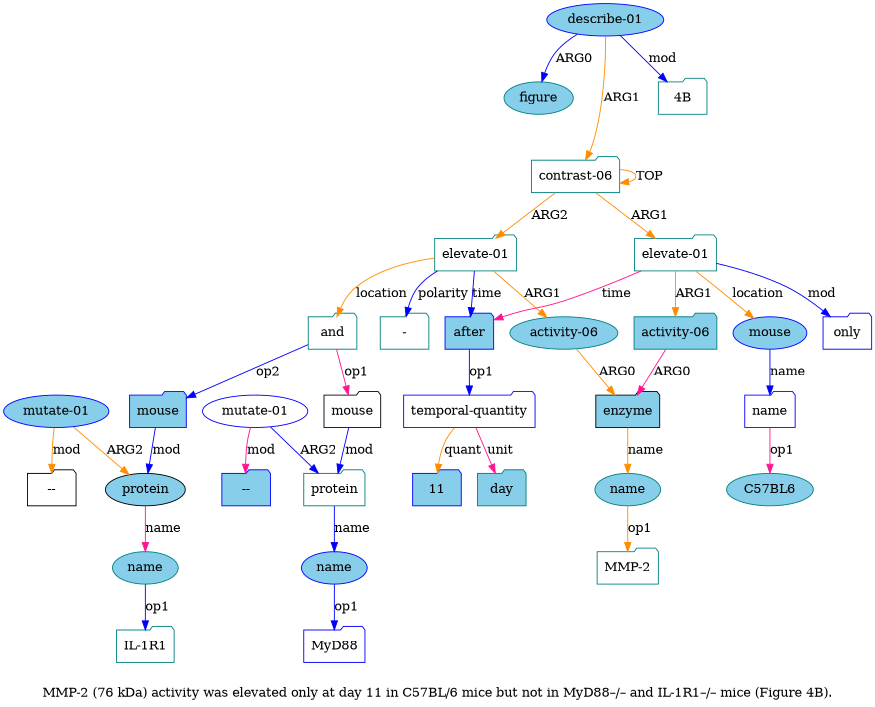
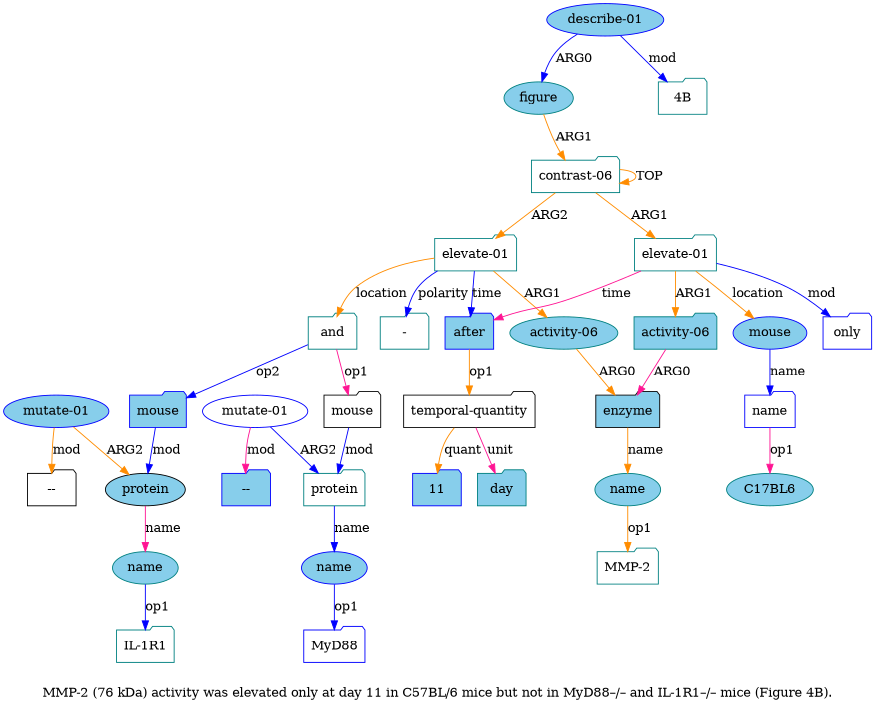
edge "describe-01" -> "contrast-06": now "figure" -> "contrast-06"
edge "after" -> "temporal-quantity": color blue -> darkorange
node "temporal-quantity": color blue -> black
node "C57BL6": label "C57BL6" -> "C17BL6"
